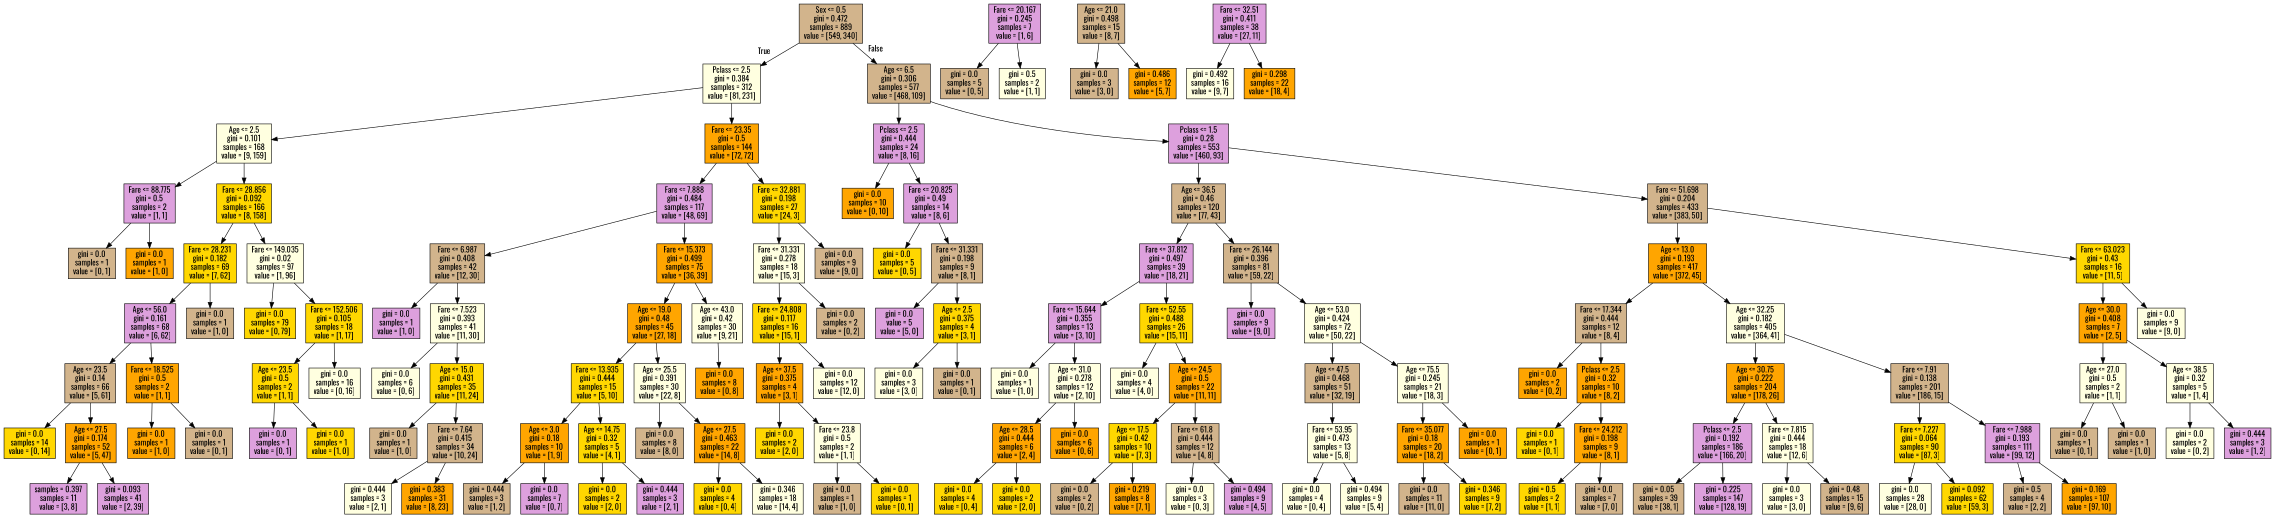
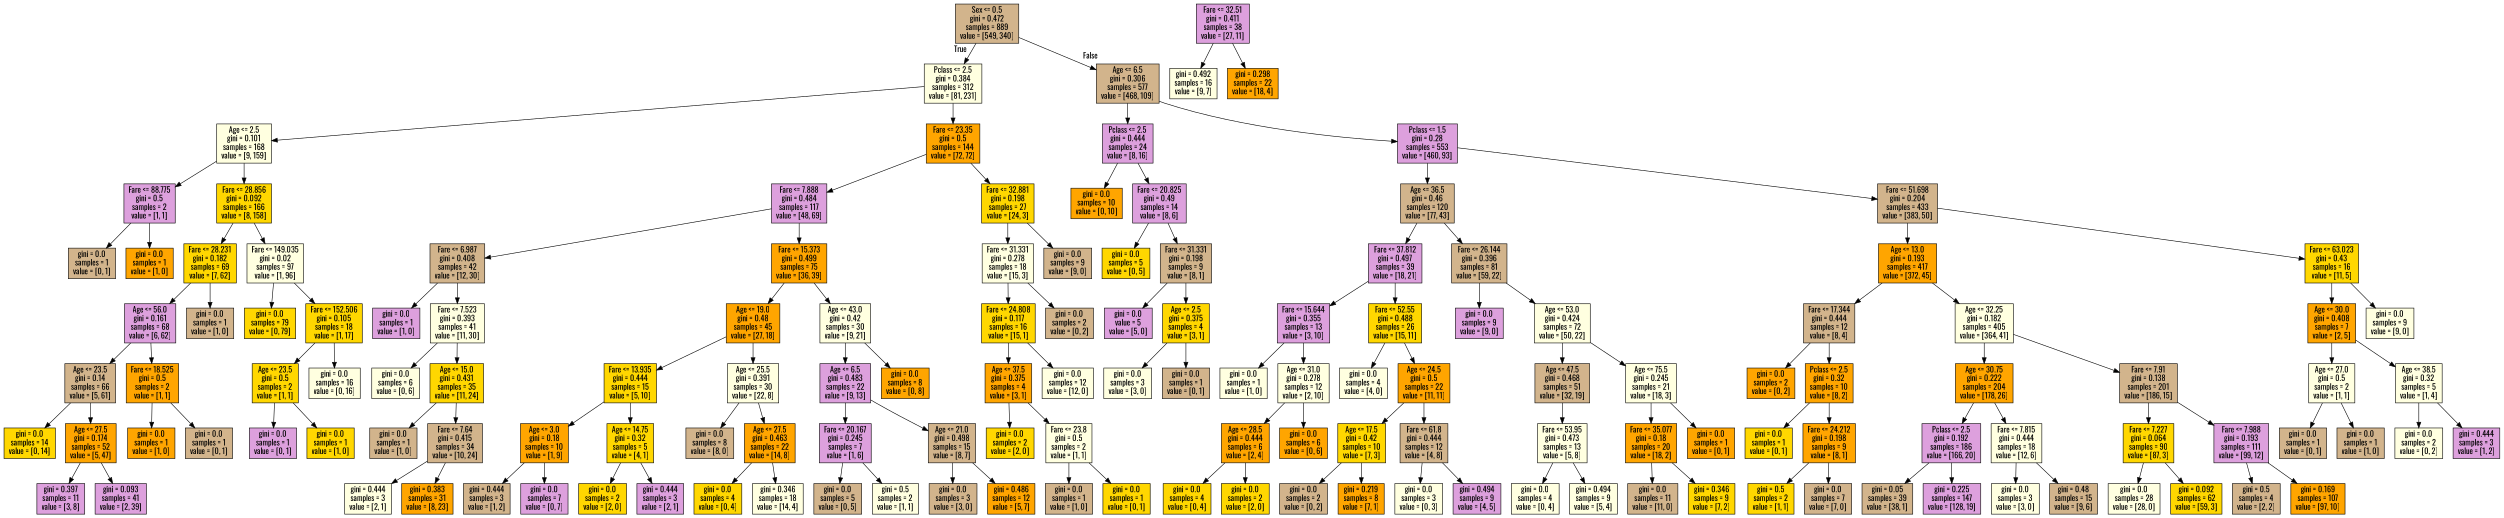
node "Age <= 6.5 gini = 0.483 samples = 22 value = [9, 13]": added
node "samples = 0.397 samples = 11 value = [3, 8]": label "samples = 0.397 samples = 11 value = [3, 8]" -> "gini = 0.397 samples = 11 value = [3, 8]"
